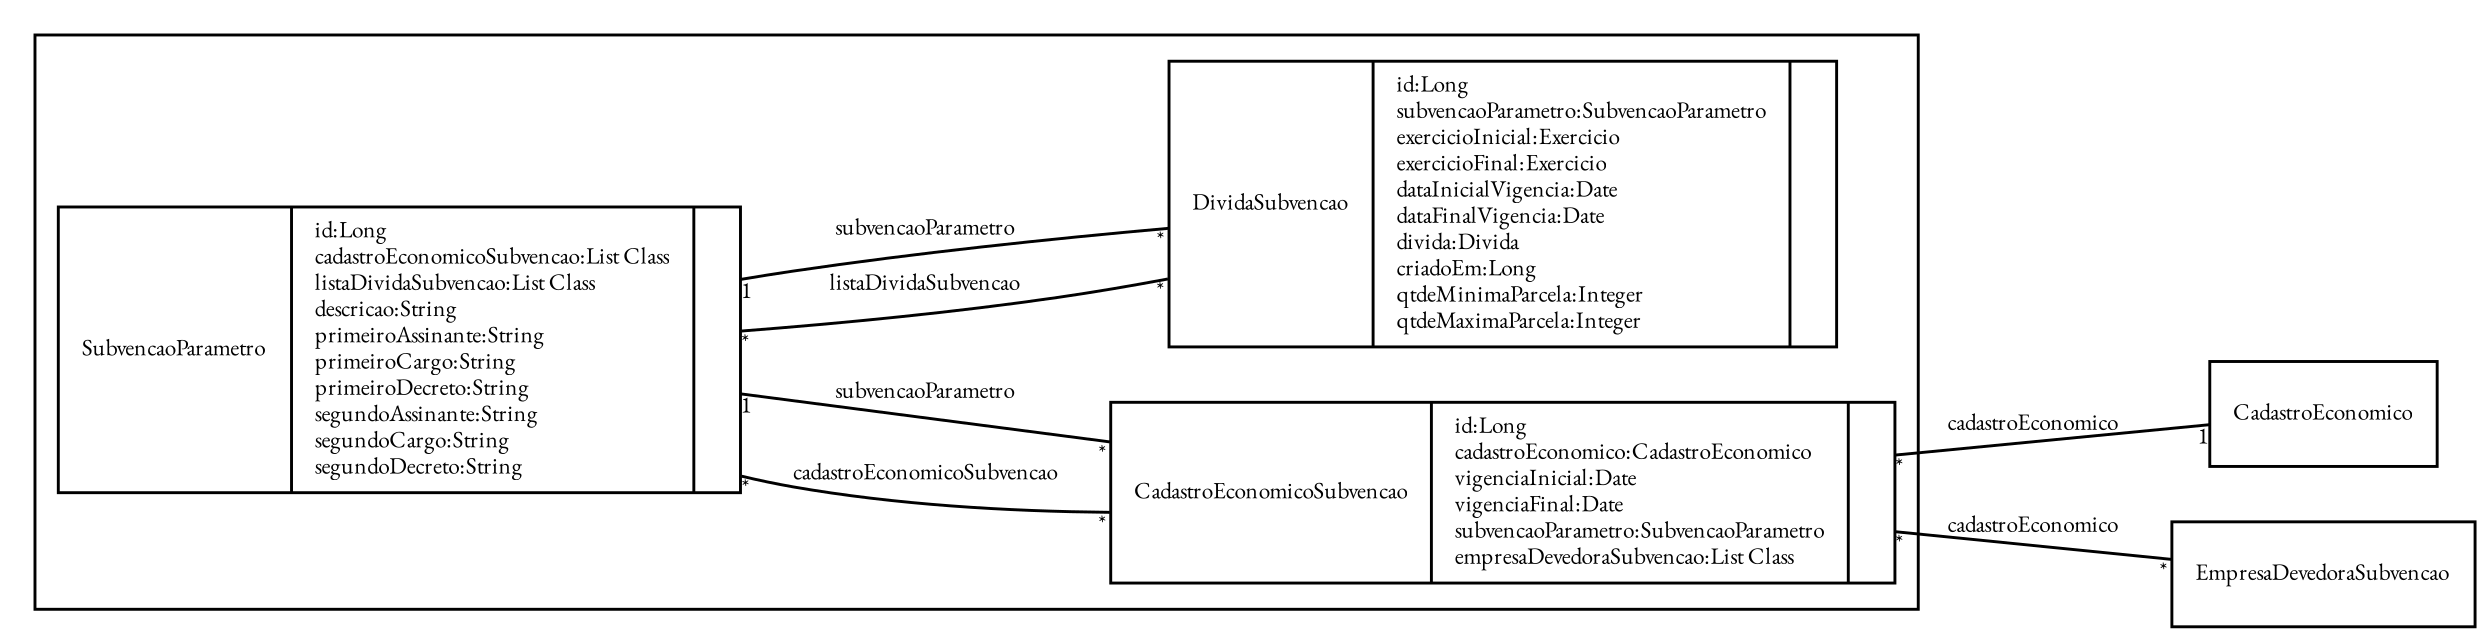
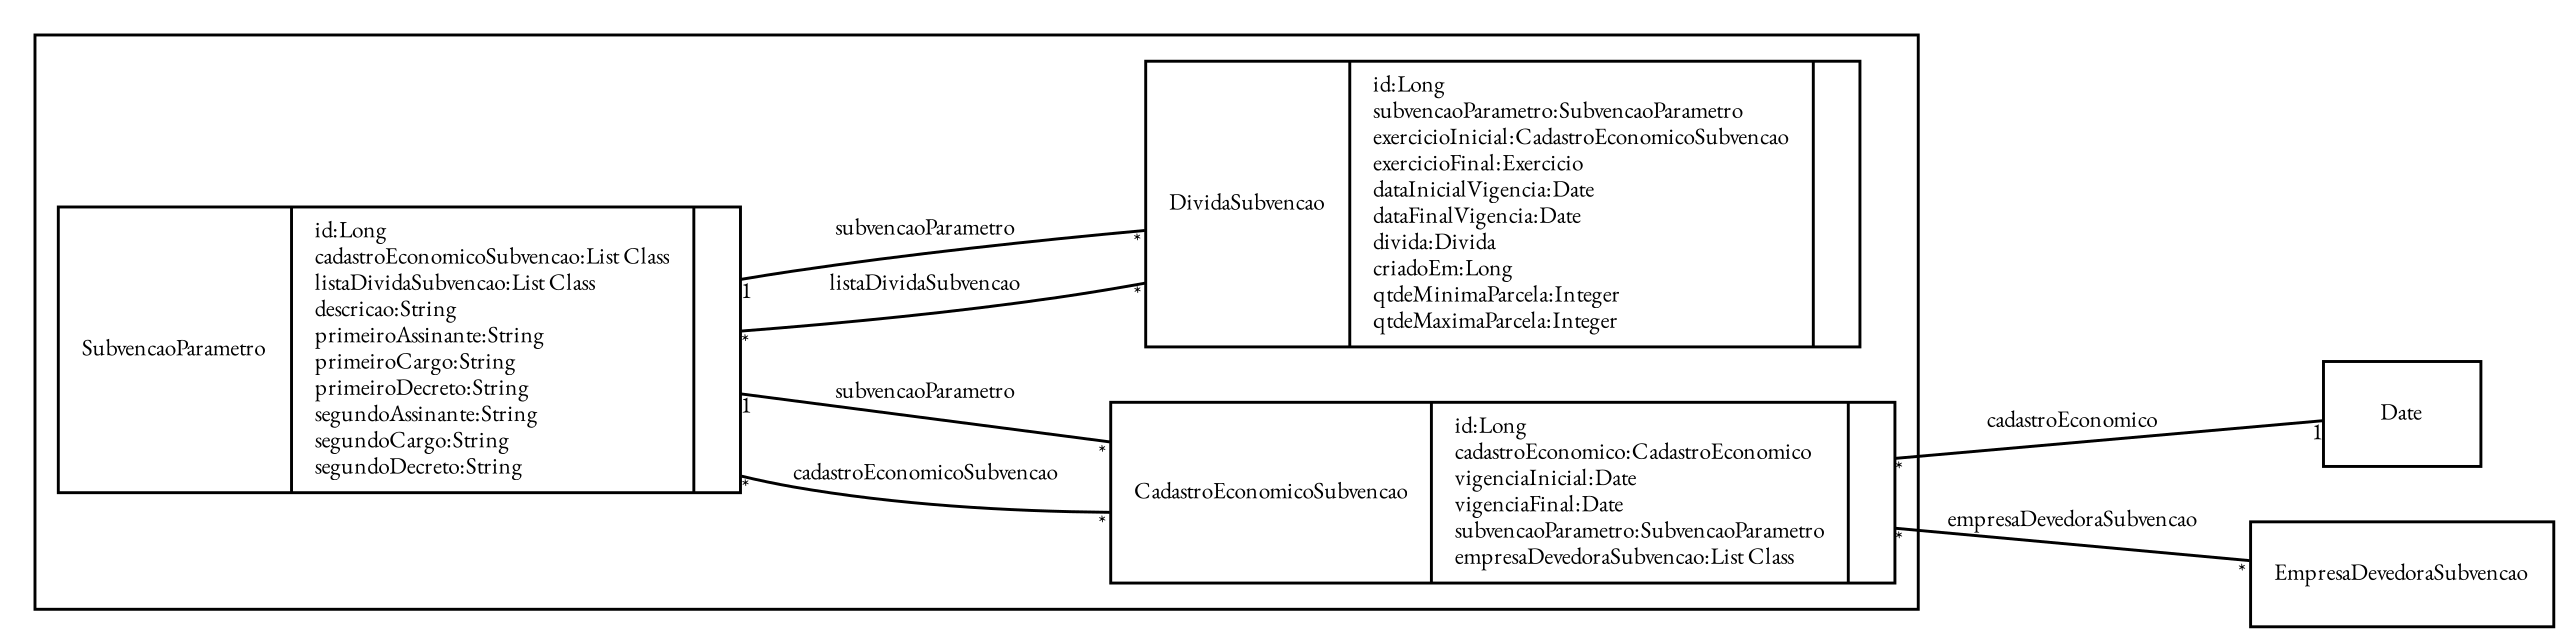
node "DividaSubvencao": text "exercicioInicial:Exercicio" -> "exercicioInicial:CadastroEconomicoSubvencao"
node "CadastroEconomico": label "CadastroEconomico" -> "Date"
edge "CadastroEconomicoSubvencao" -- "EmpresaDevedoraSubvencao": label "cadastroEconomico" -> "empresaDevedoraSubvencao"
